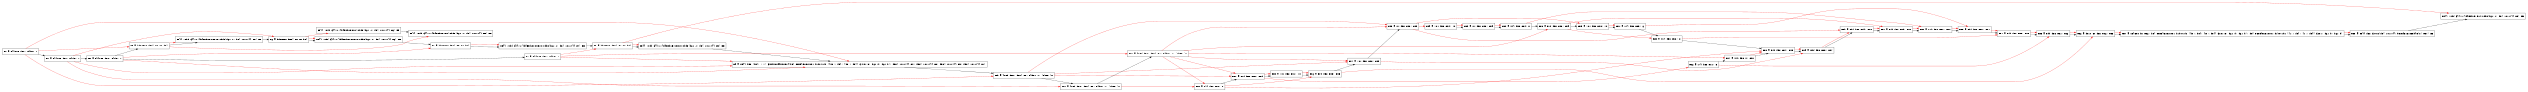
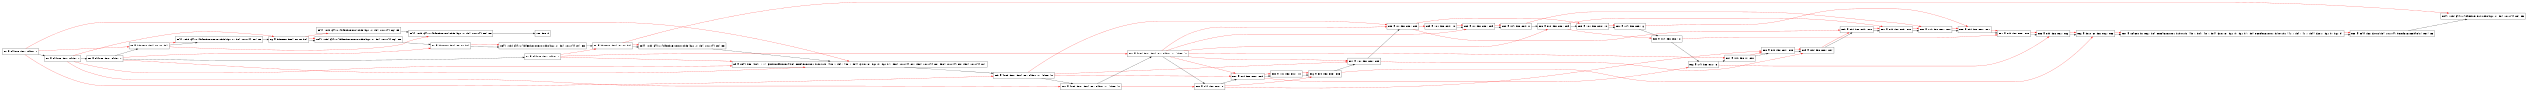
node "ret i32 0": added
edge "%12 = load i32, i32* %4, align 4, !tbaa !2" -> "%20 = or i32 %12, %19": added
edge "%25 = shl i32 %22, 2" -> "%28 = add i32 %27, %13": now "%25 = shl i32 %22, 2" -> "%26 = mul i32 %14, 5"
edge "%12 = load i32, i32* %4, align 4, !tbaa !2" -> "%13 = shl i32 %11, 1": color red -> black
